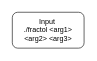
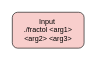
node "Input ./fractol <arg1> <arg2> <arg3>": fillcolor #ffffff -> #f8cecc
